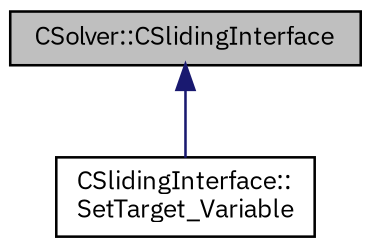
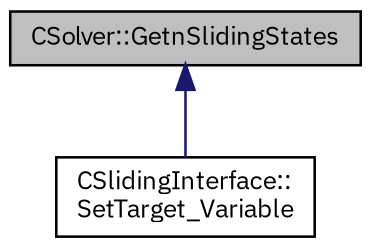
node "CSolver::CSlidingInterface": label "CSolver::CSlidingInterface" -> "CSolver::GetnSlidingStates"
